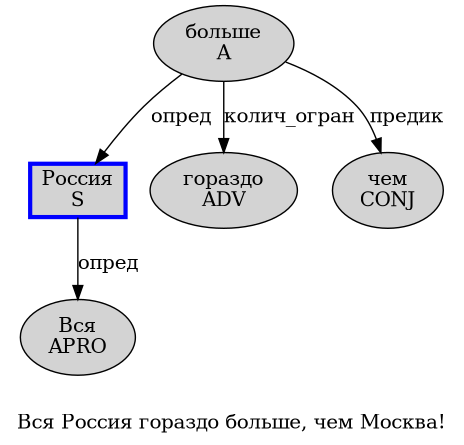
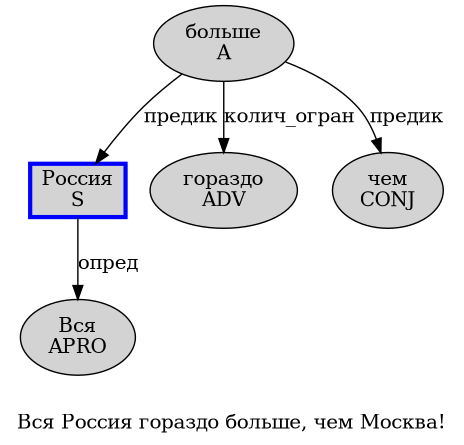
edge "больше A" -> "Россия S": label "опред" -> "предик"
